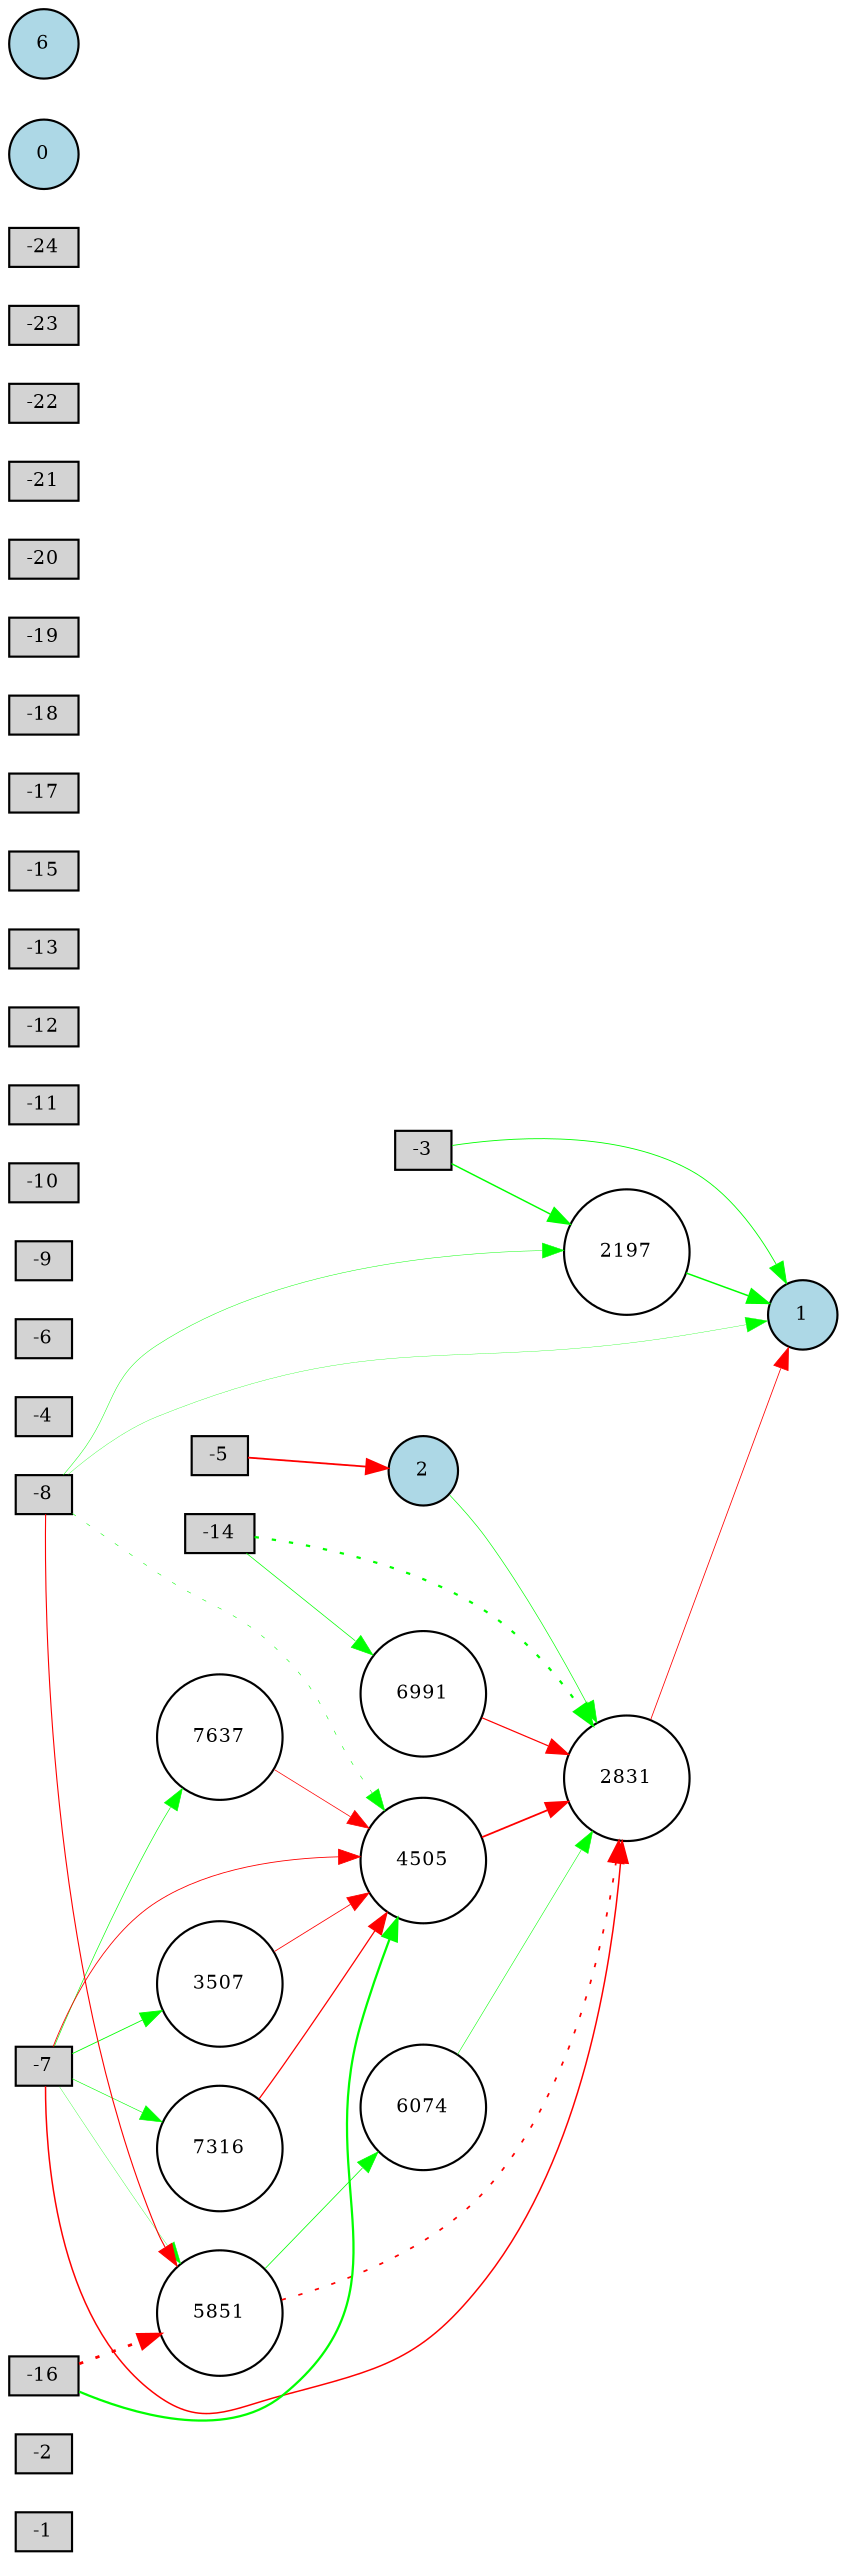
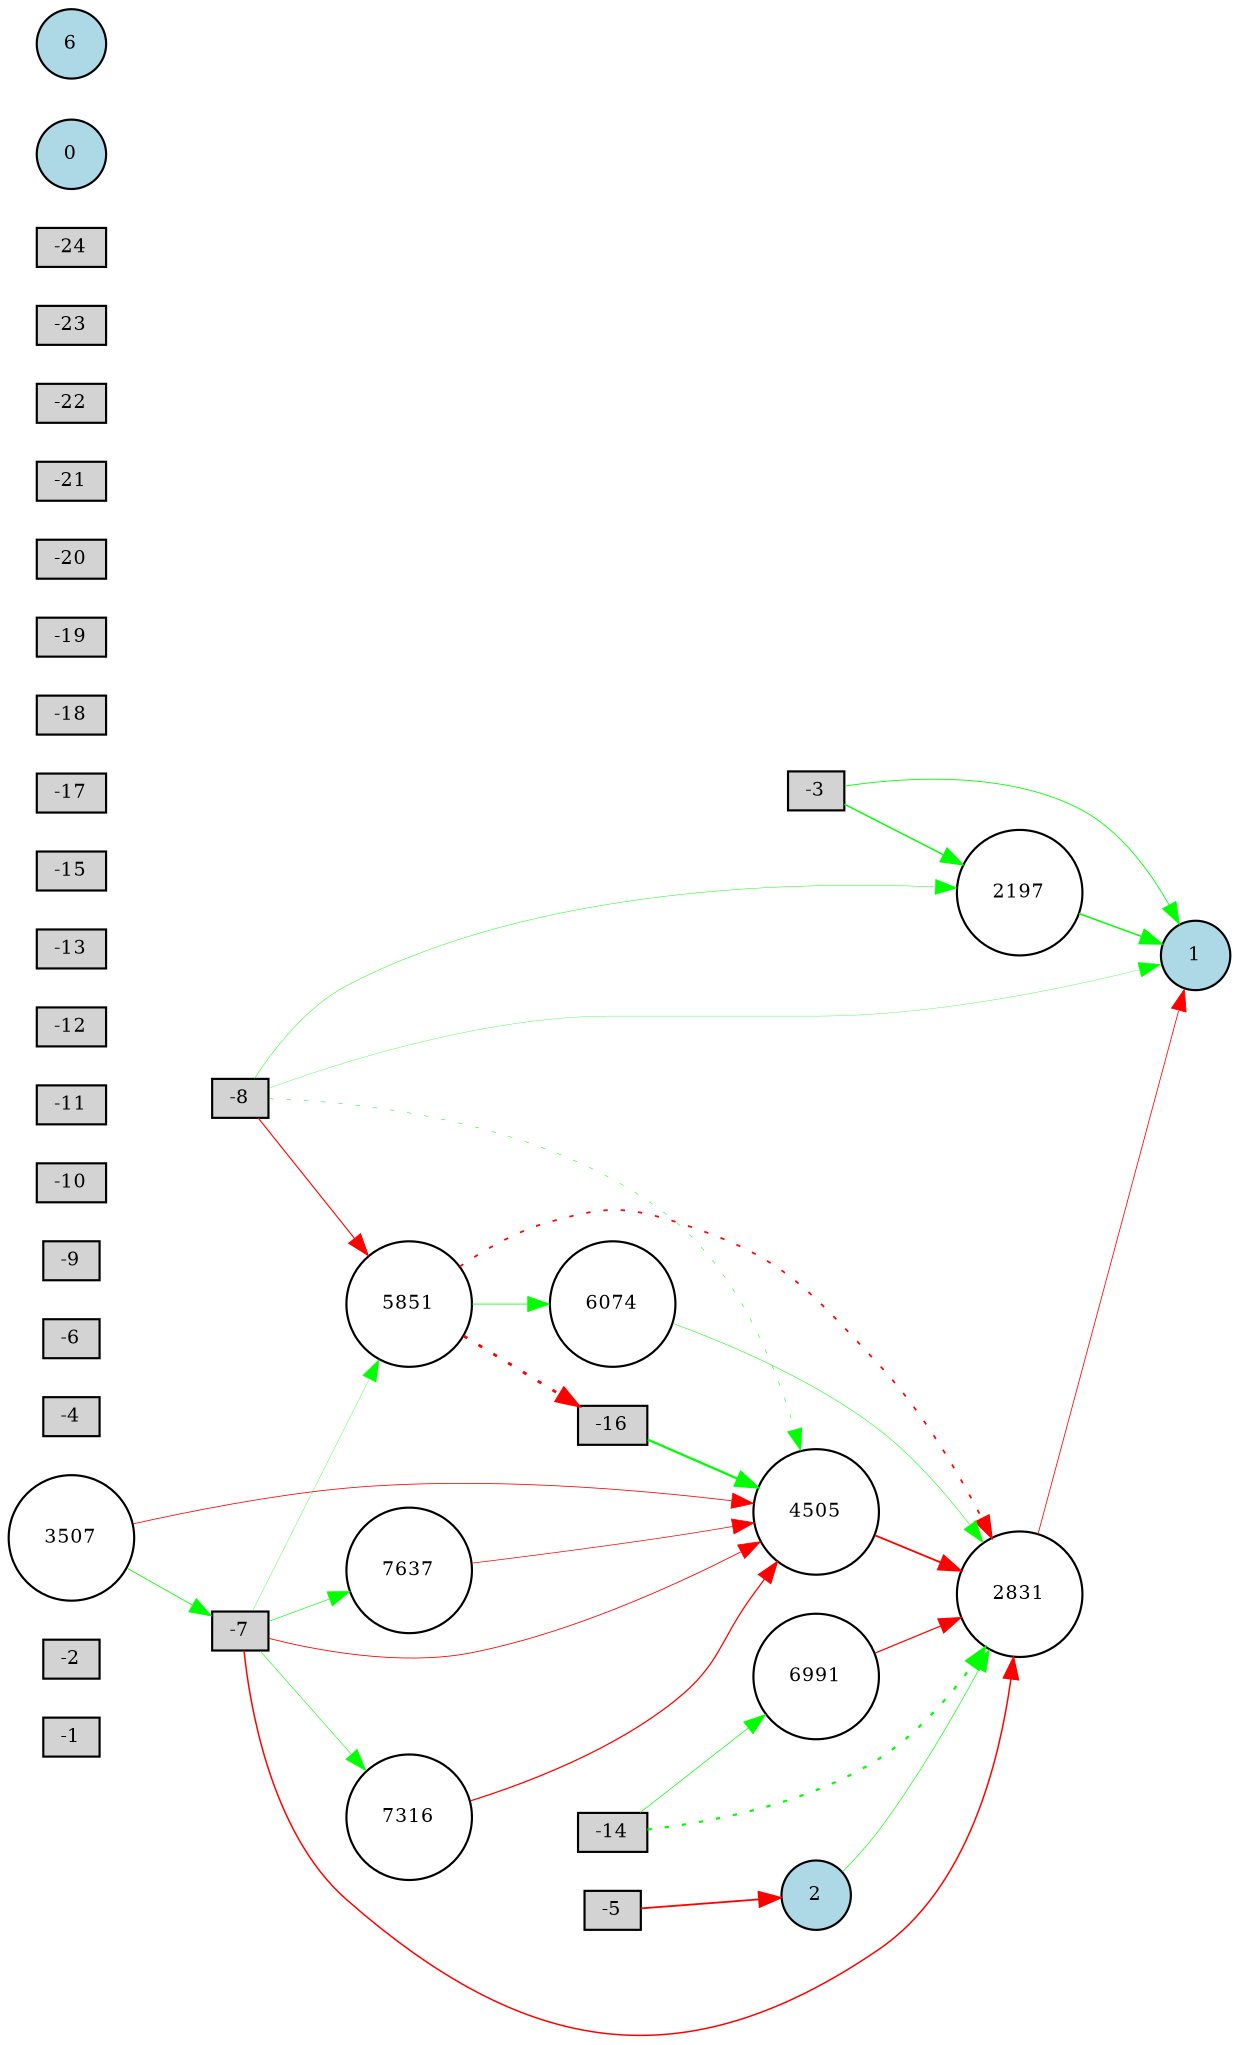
edge "-7" -> "3507": reversed
edge "-16" -> "5851": reversed
